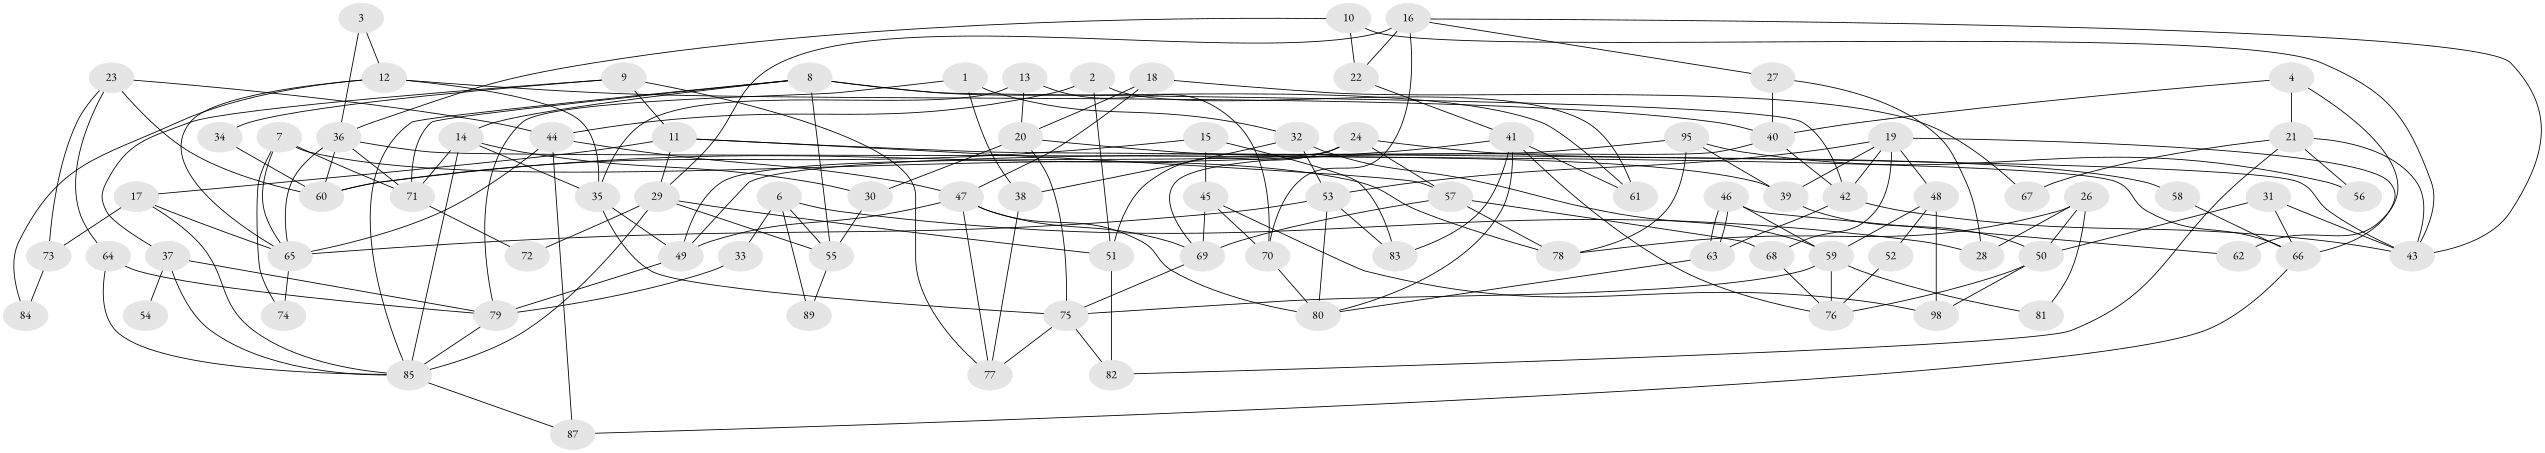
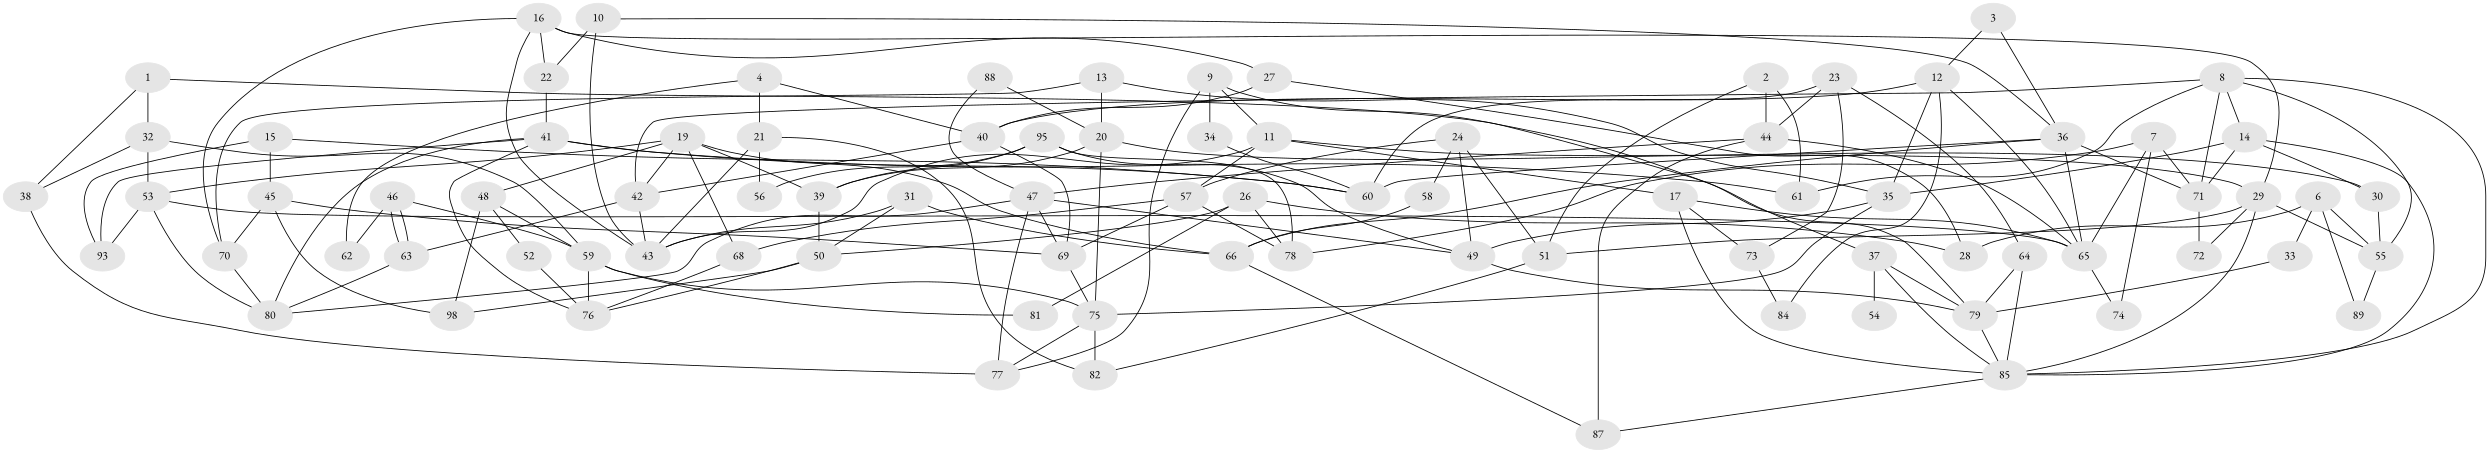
node "18": label "18" -> "88"
node "67": removed
node "83": label "83" -> "93"
